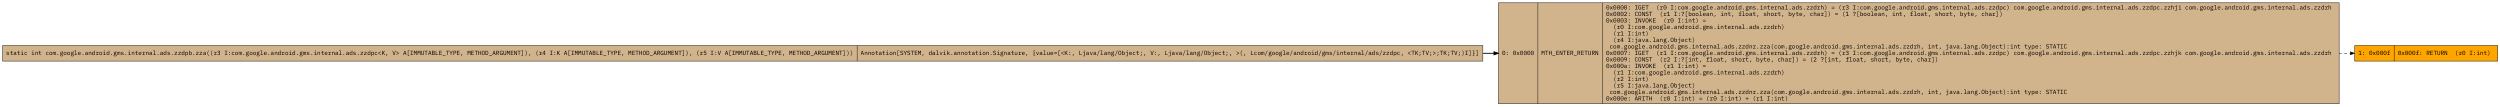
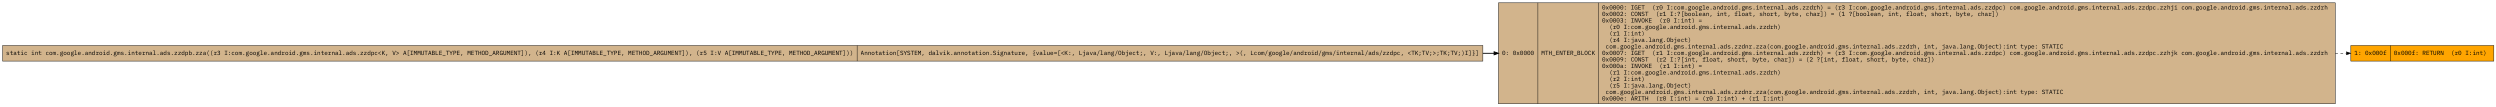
node "0: 0x0000": text "MTH_ENTER_RETURN" -> "MTH_ENTER_BLOCK"
